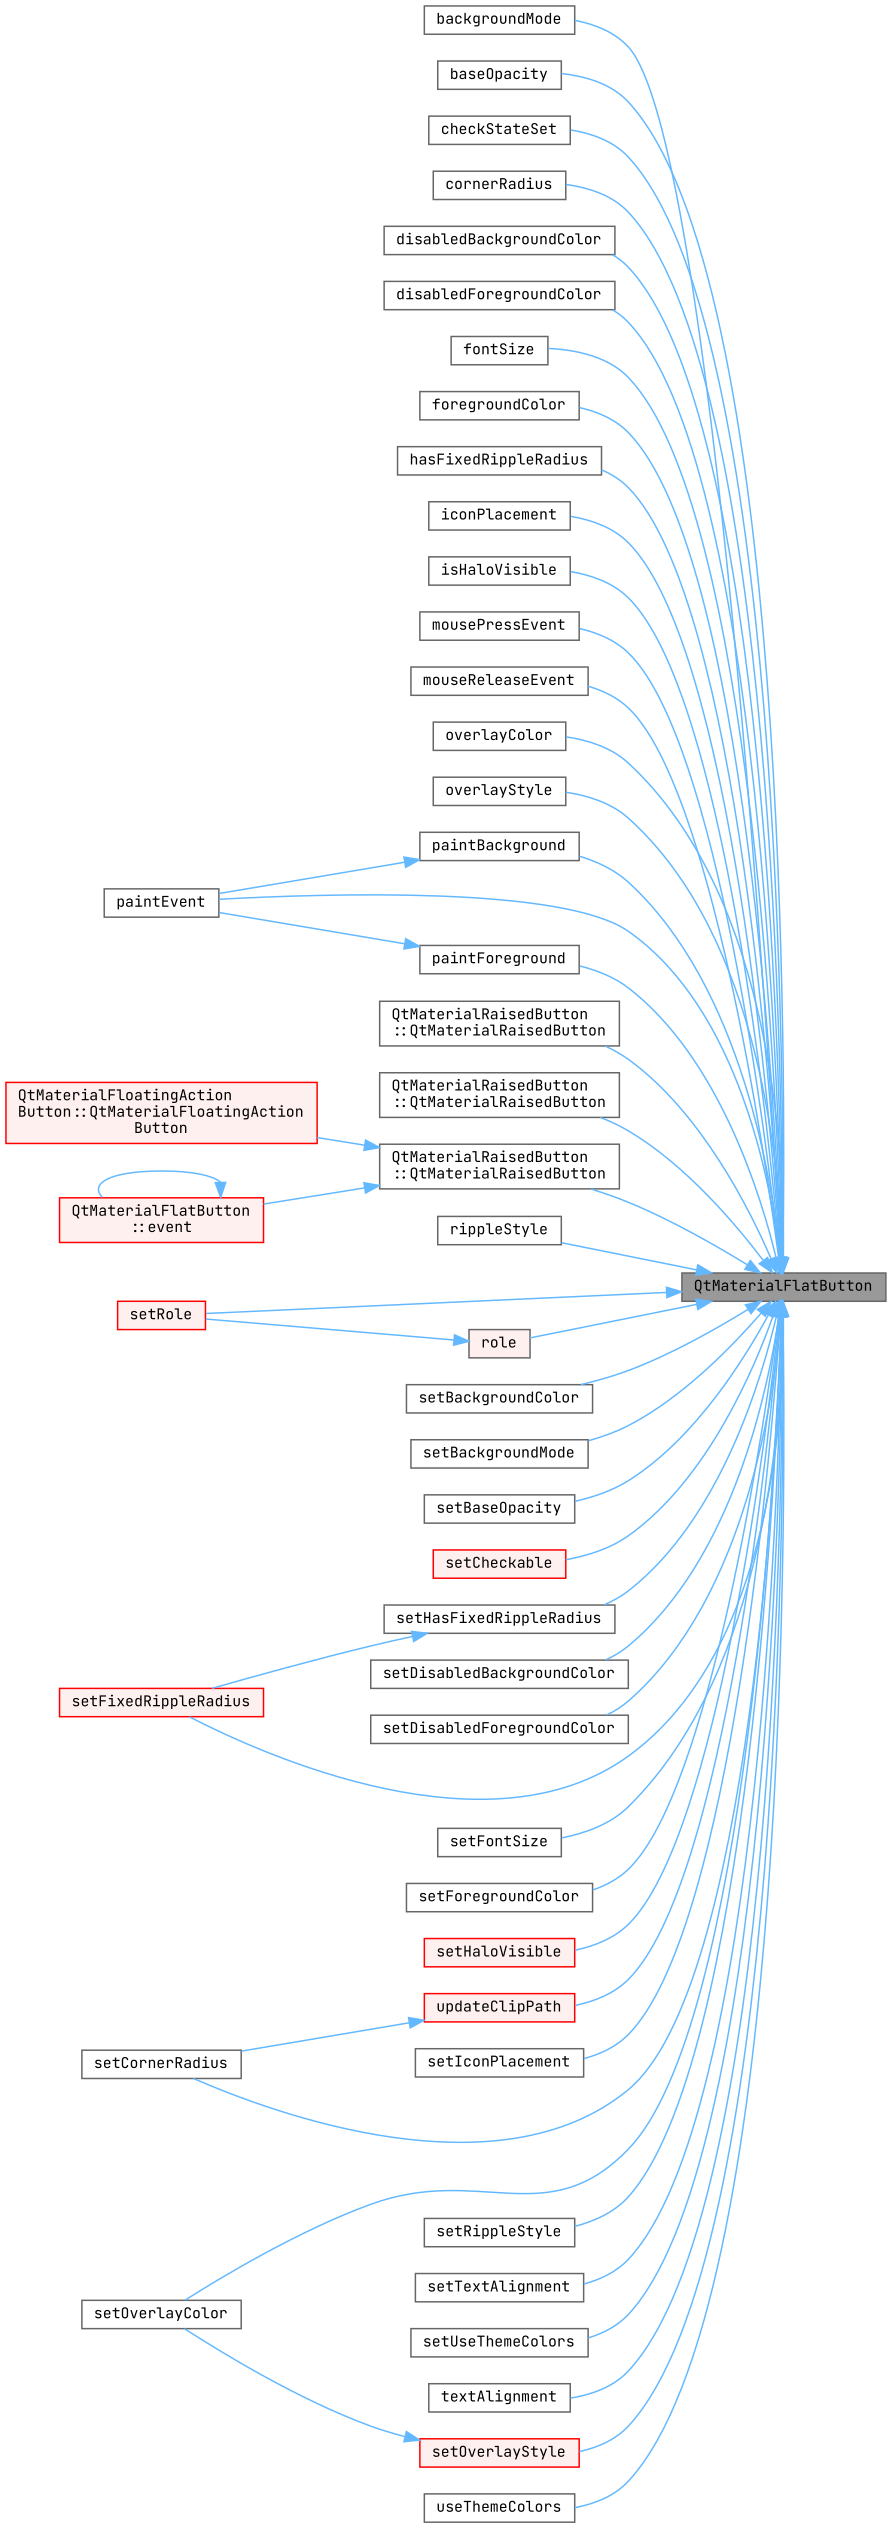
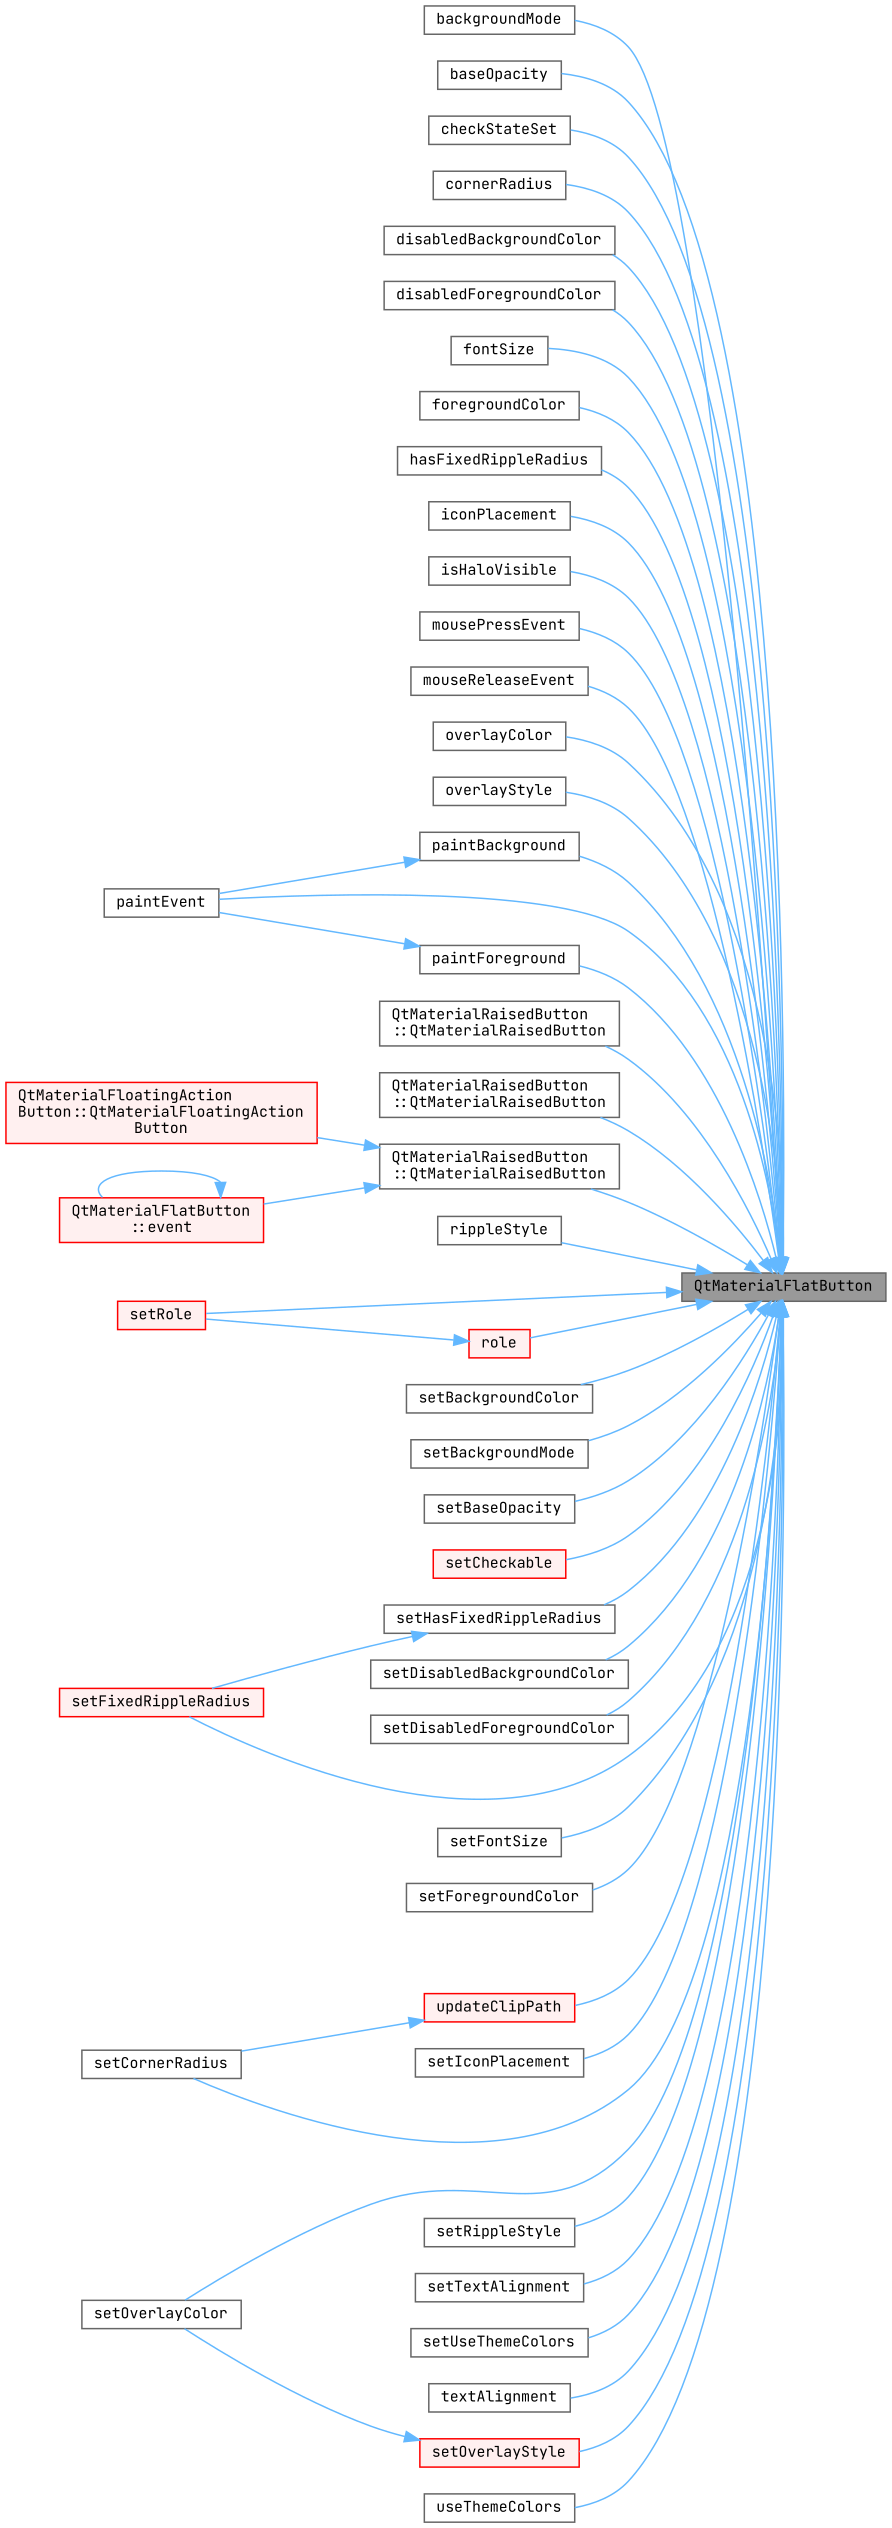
node "role": color grey40 -> red
node "setHaloVisible": removed
